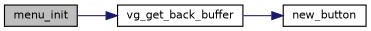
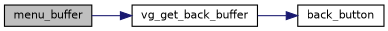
node "menu_init": label "menu_init" -> "menu_buffer"
node "new_button": label "new_button" -> "back_button"
